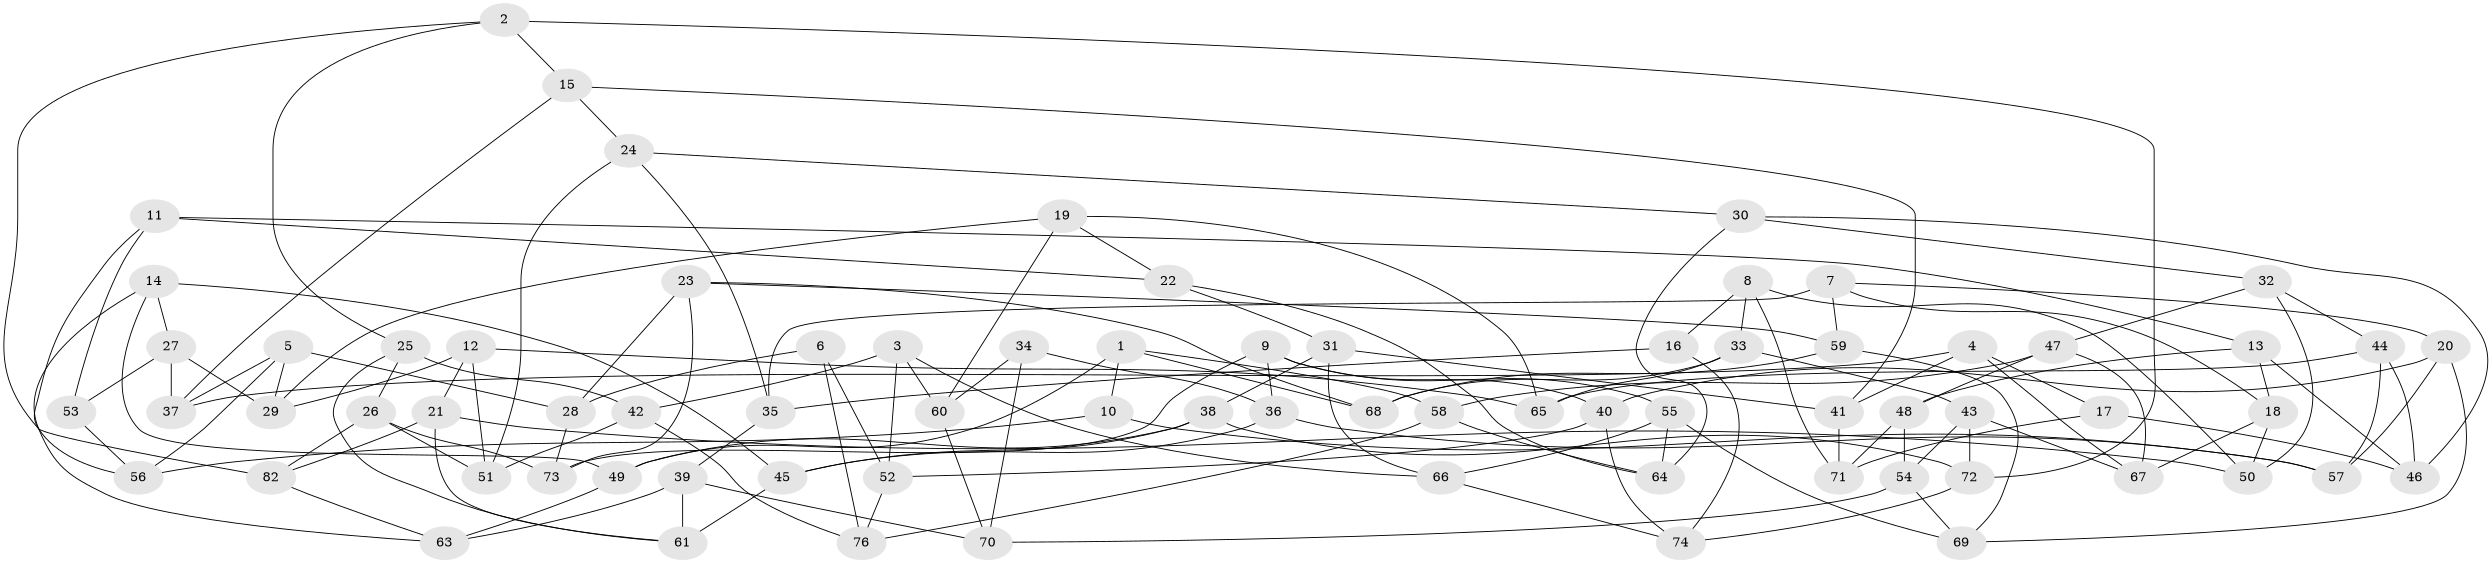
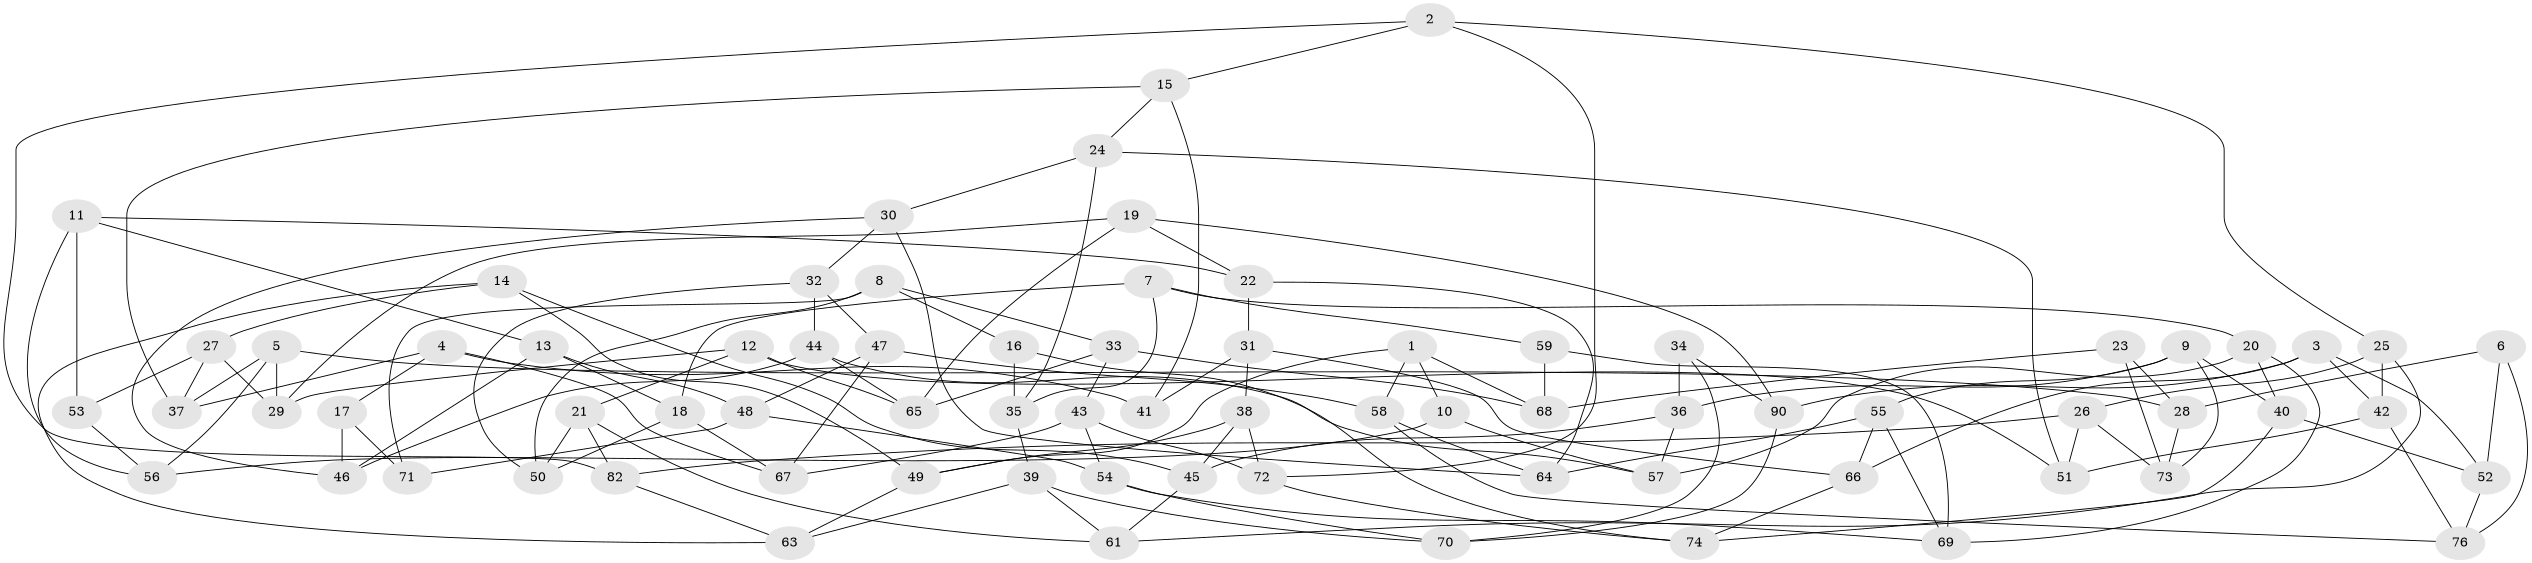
edge "23" -- "59": removed
node "60": label "60" -> "90"
edge "41" -- "71": removed
